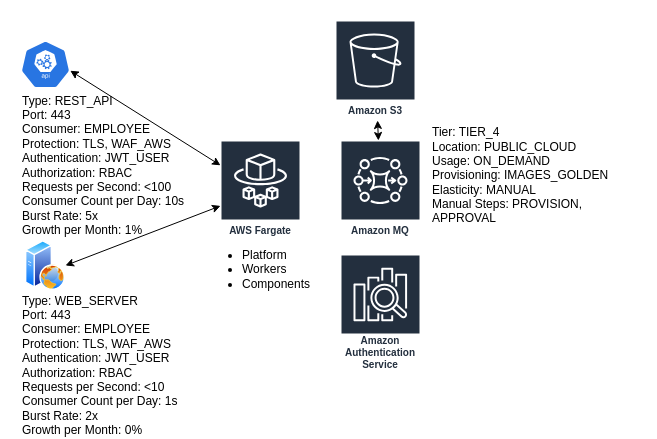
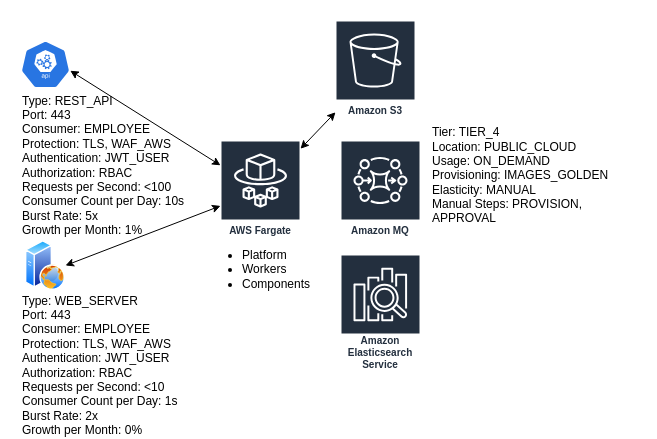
edge "Amazon S3" -- "Amazon MQ": now "Amazon S3" -- "AWS Fargate"
node "Amazon Authentication Service": label "Amazon Authentication Service" -> "Amazon Elasticsearch Service"
